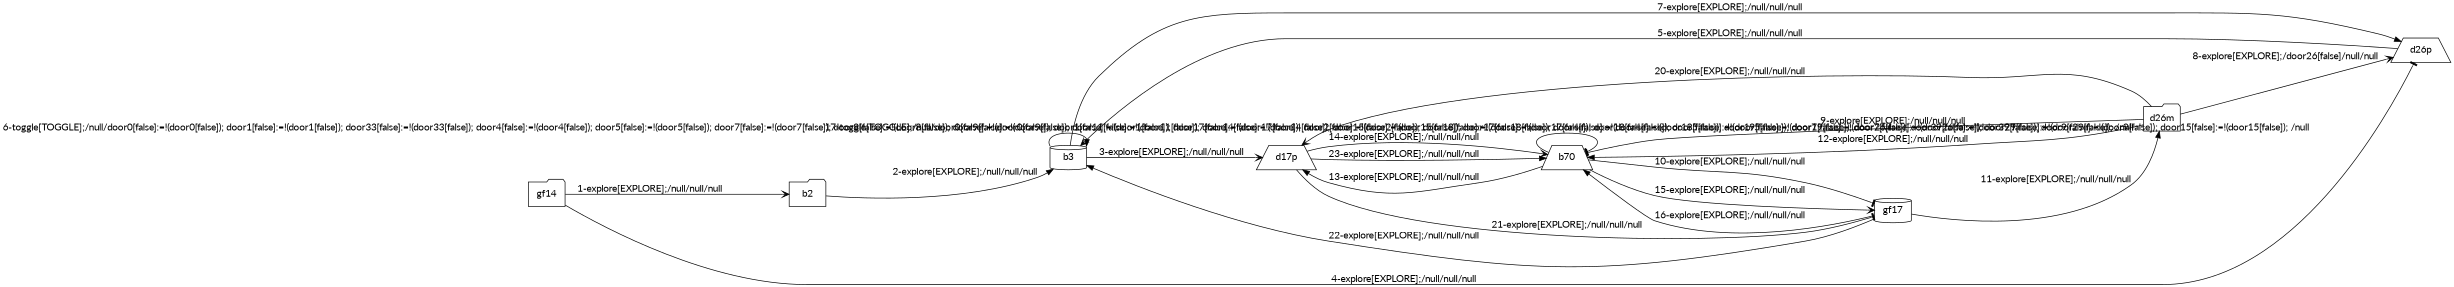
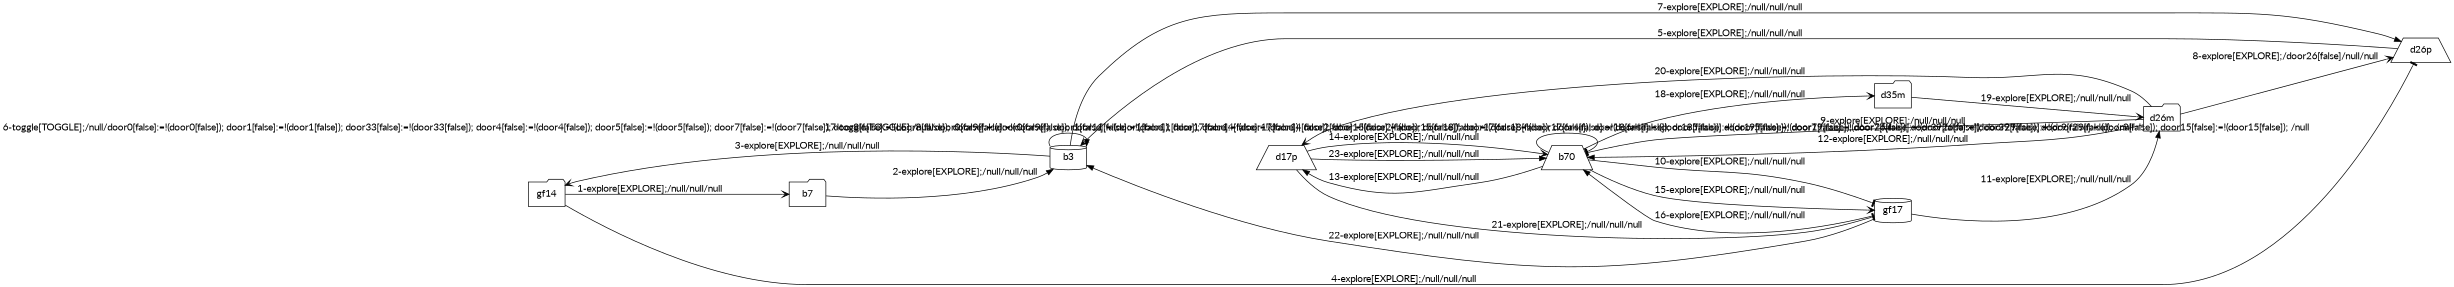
node "d35m": added
edge "b3" -> "d17p": now "b3" -> "gf14"
node "b2": label "b2" -> "b7"
